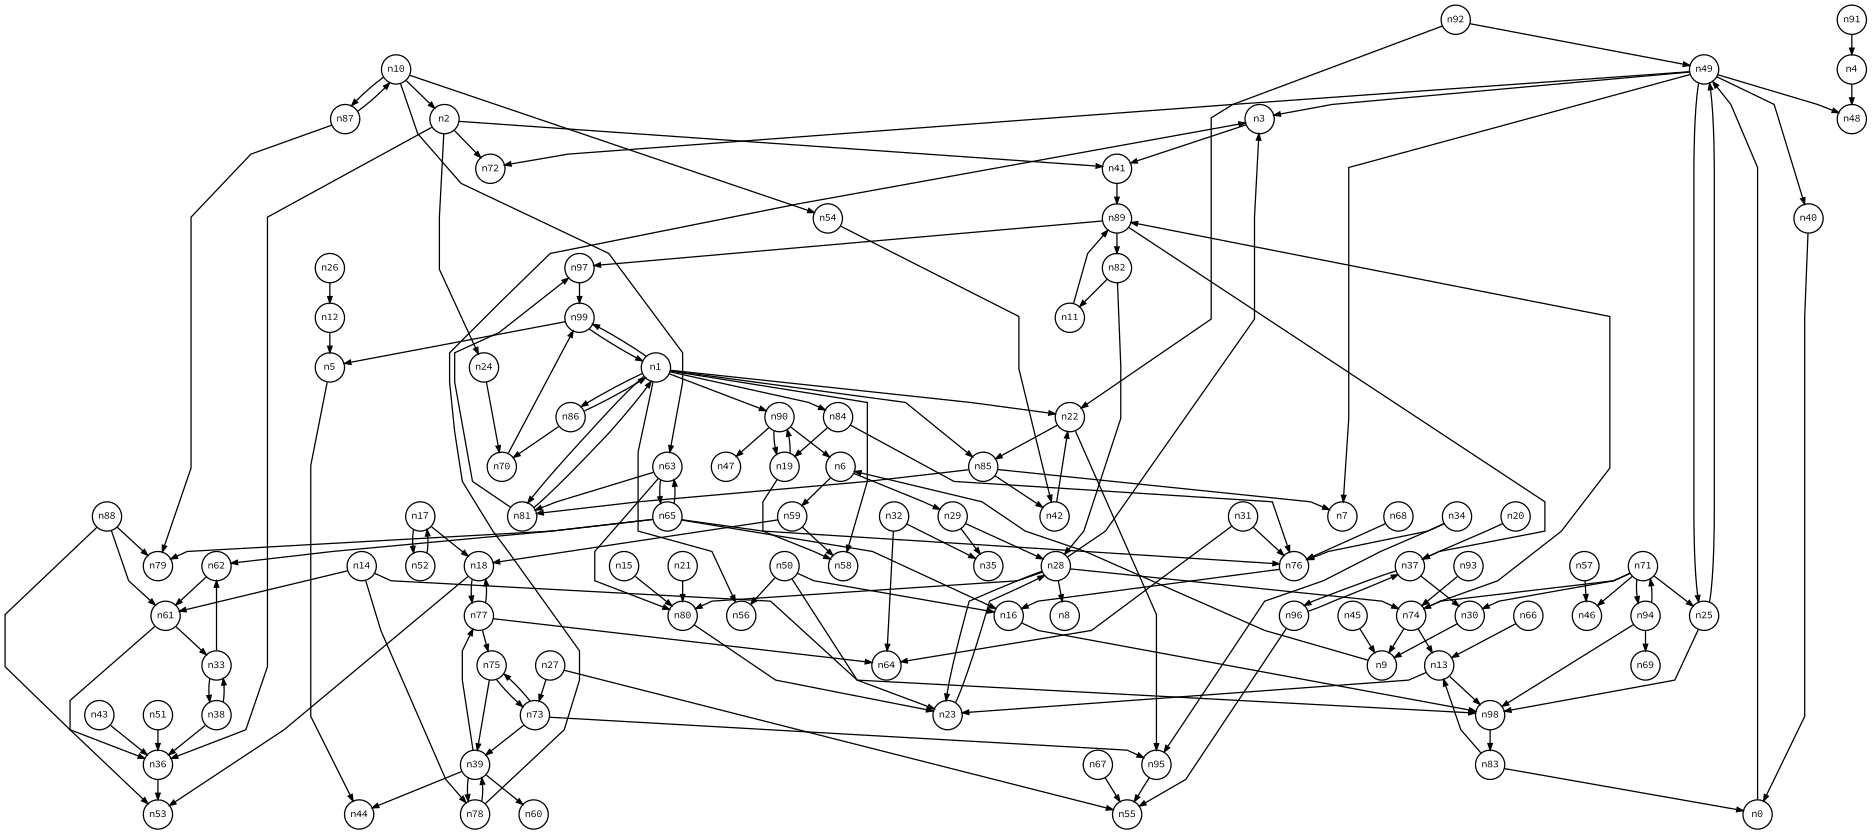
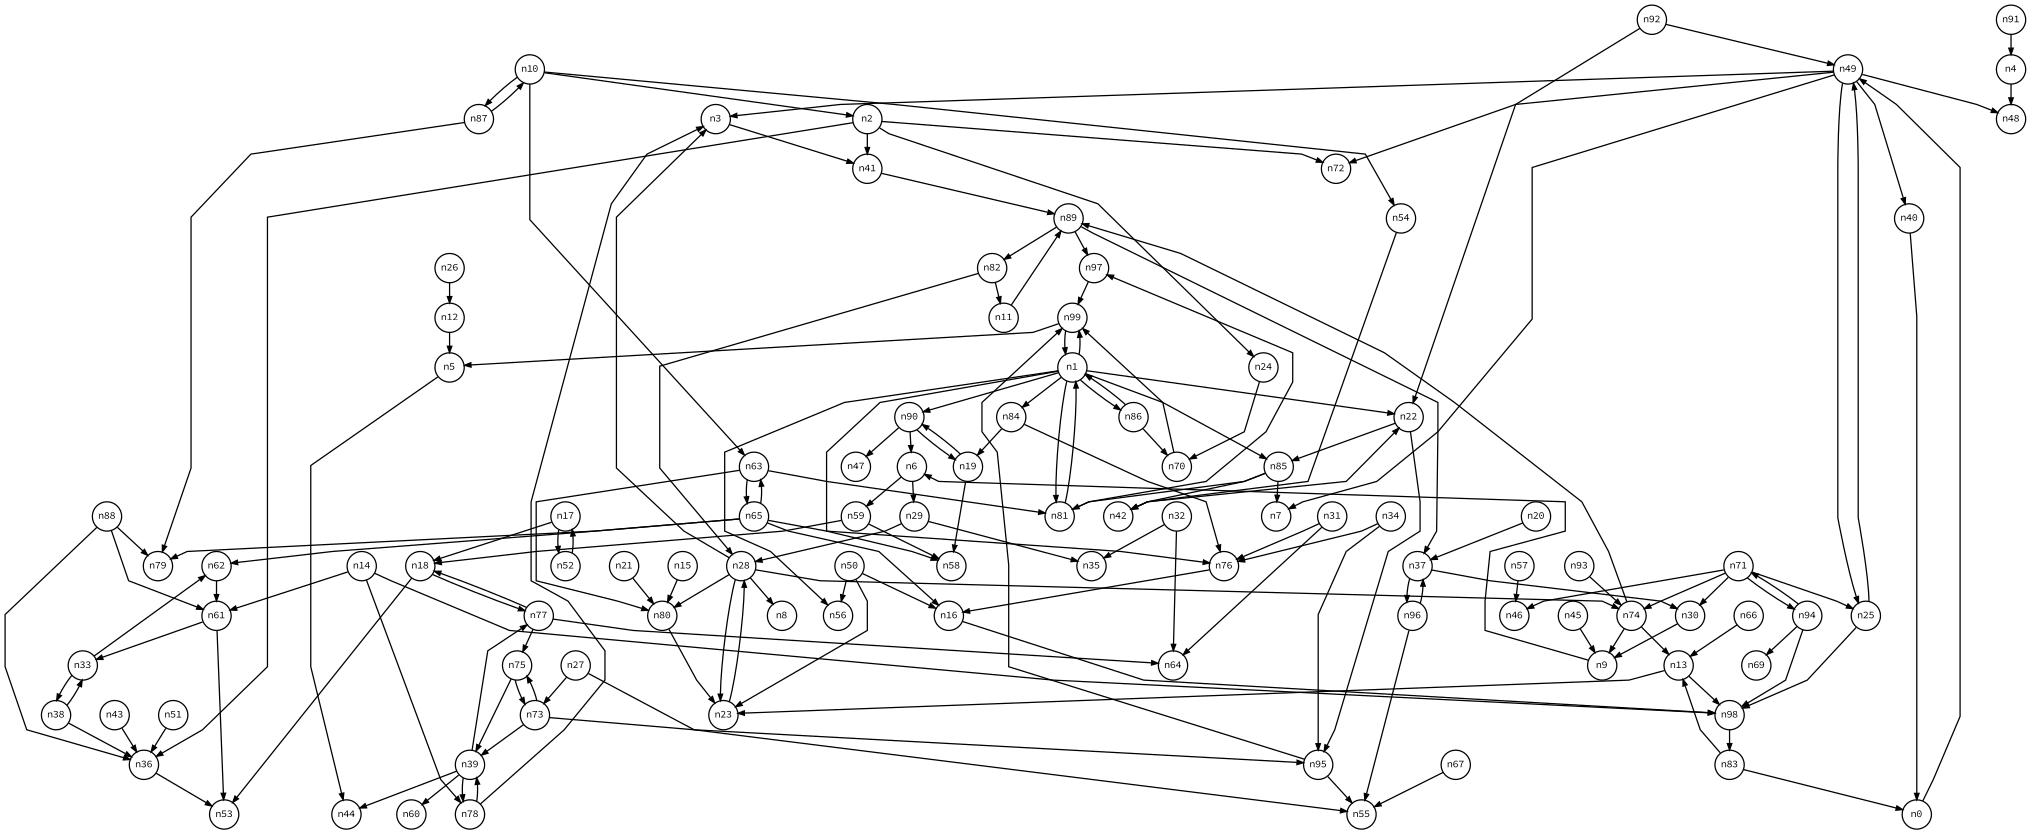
node "n68": removed
edge "n95" -> "n99": added
